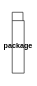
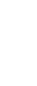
node "package": removed
